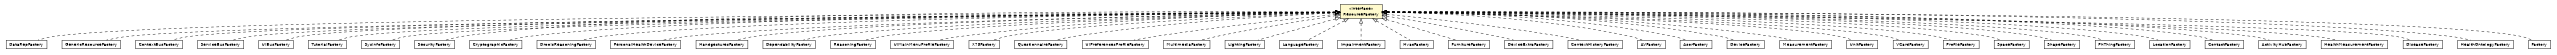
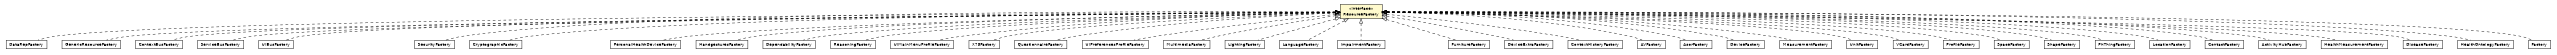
node "TutorialFactory": removed
node "SysinfoFactory": removed
node "DroolsReasoningFactory": removed
node "HvacFactory": removed
